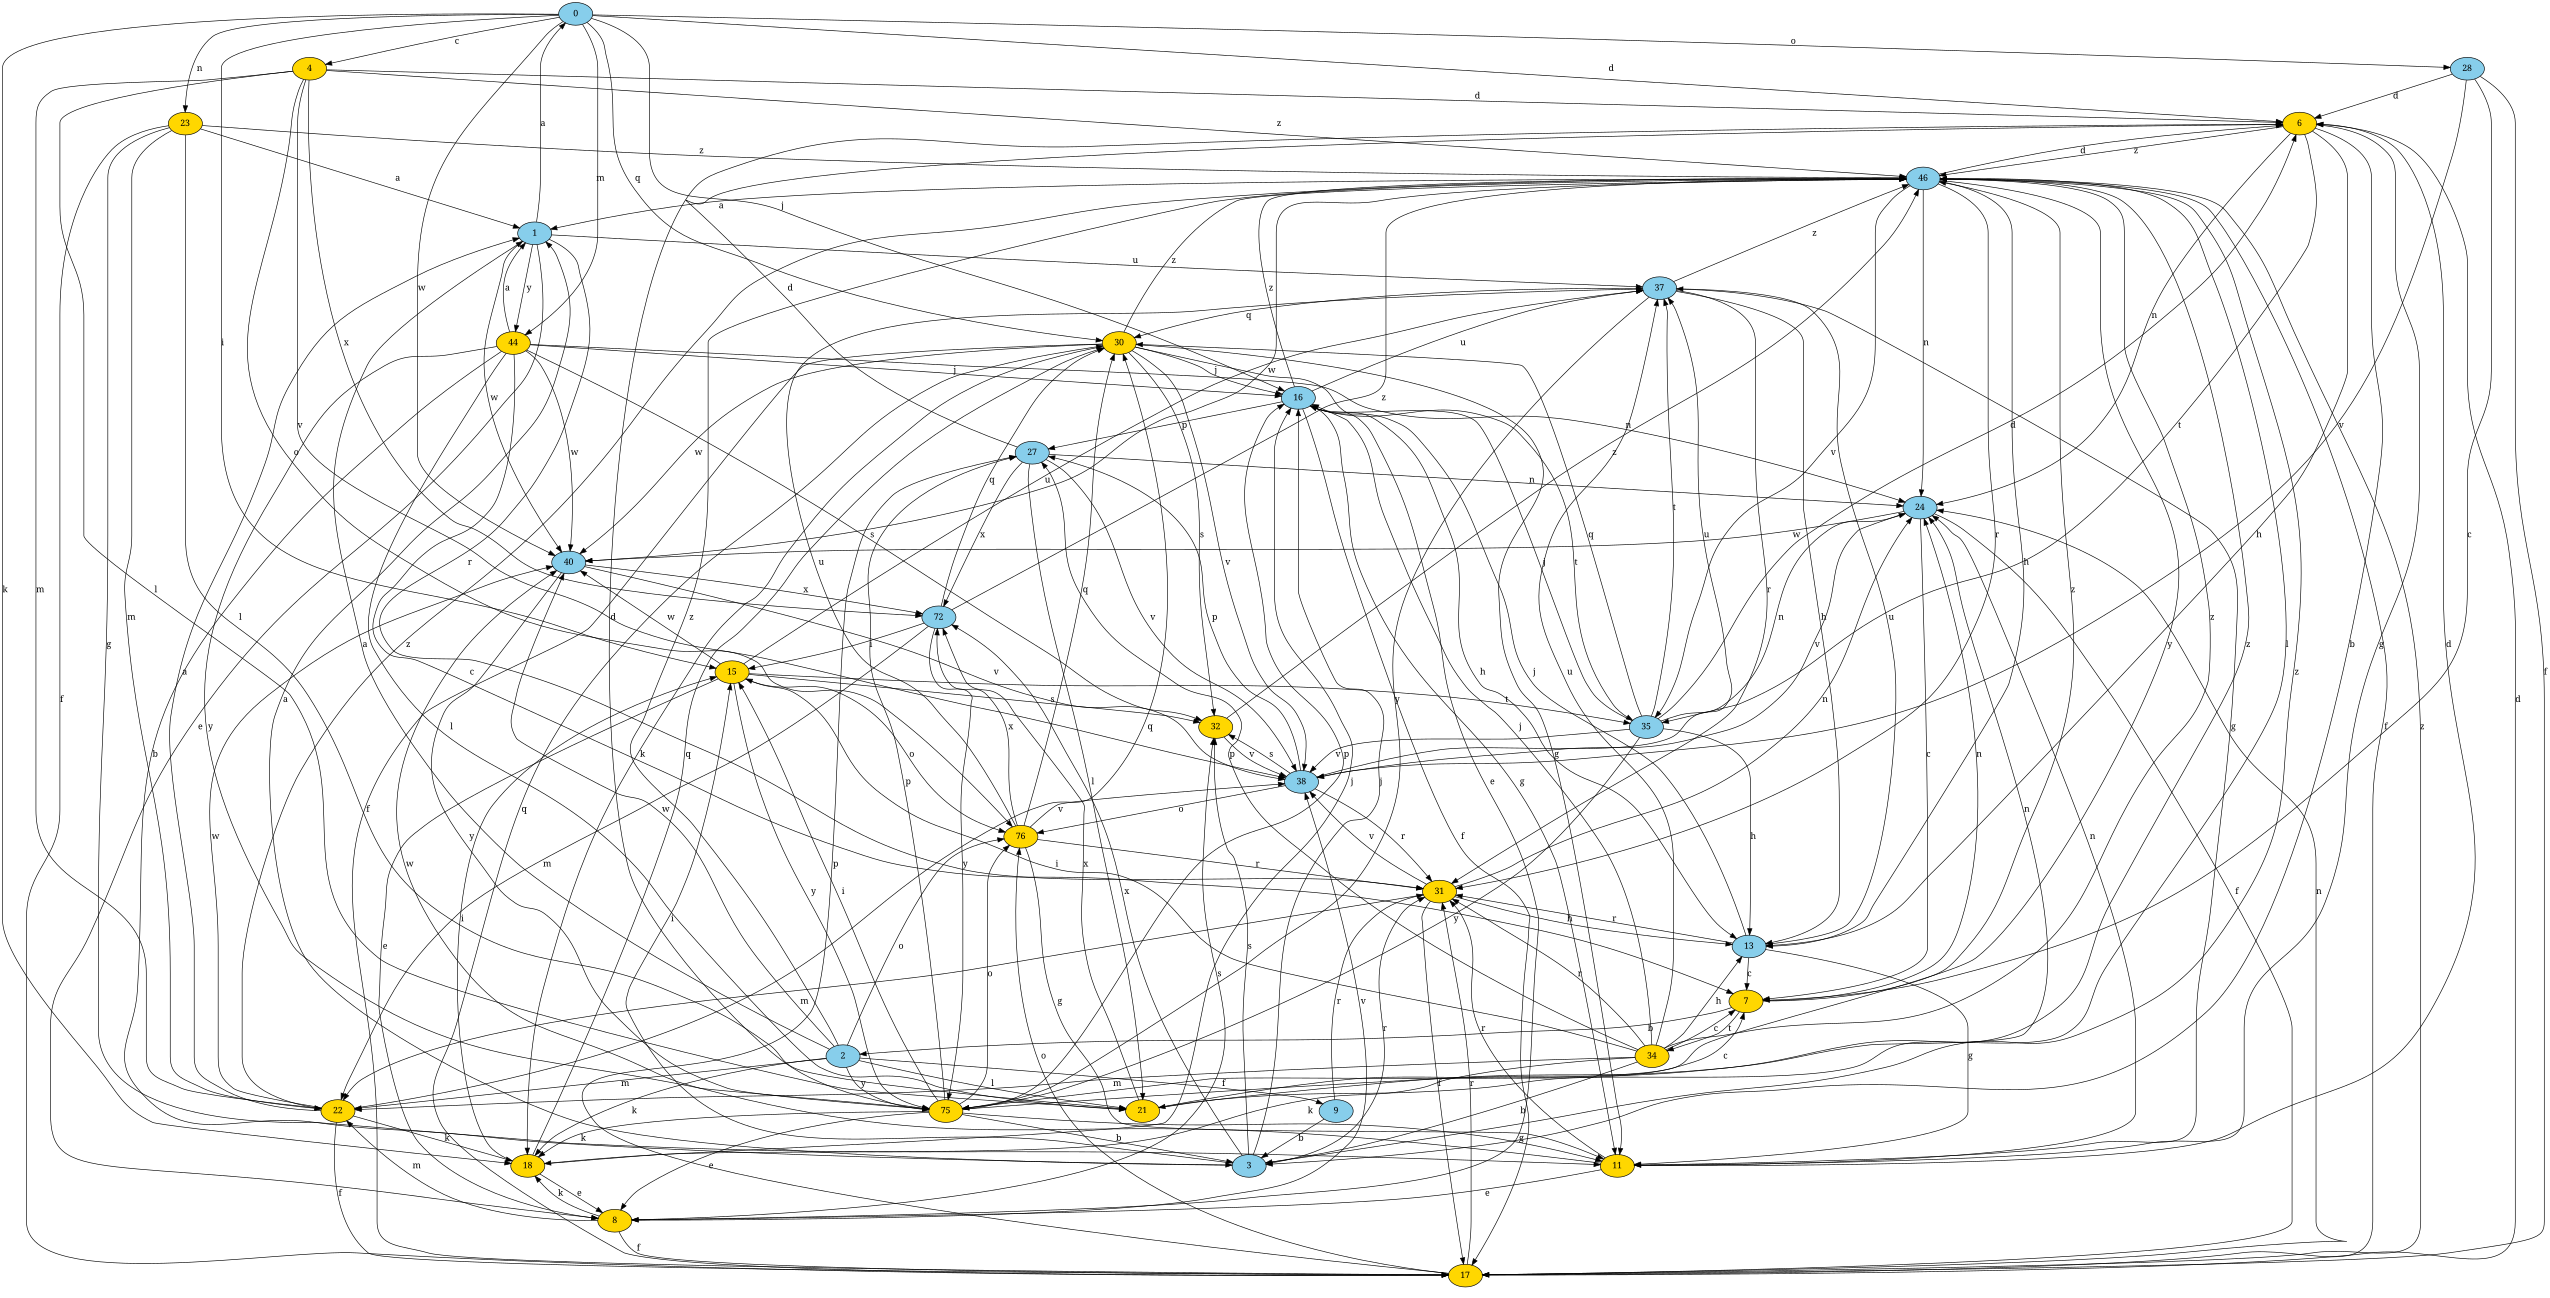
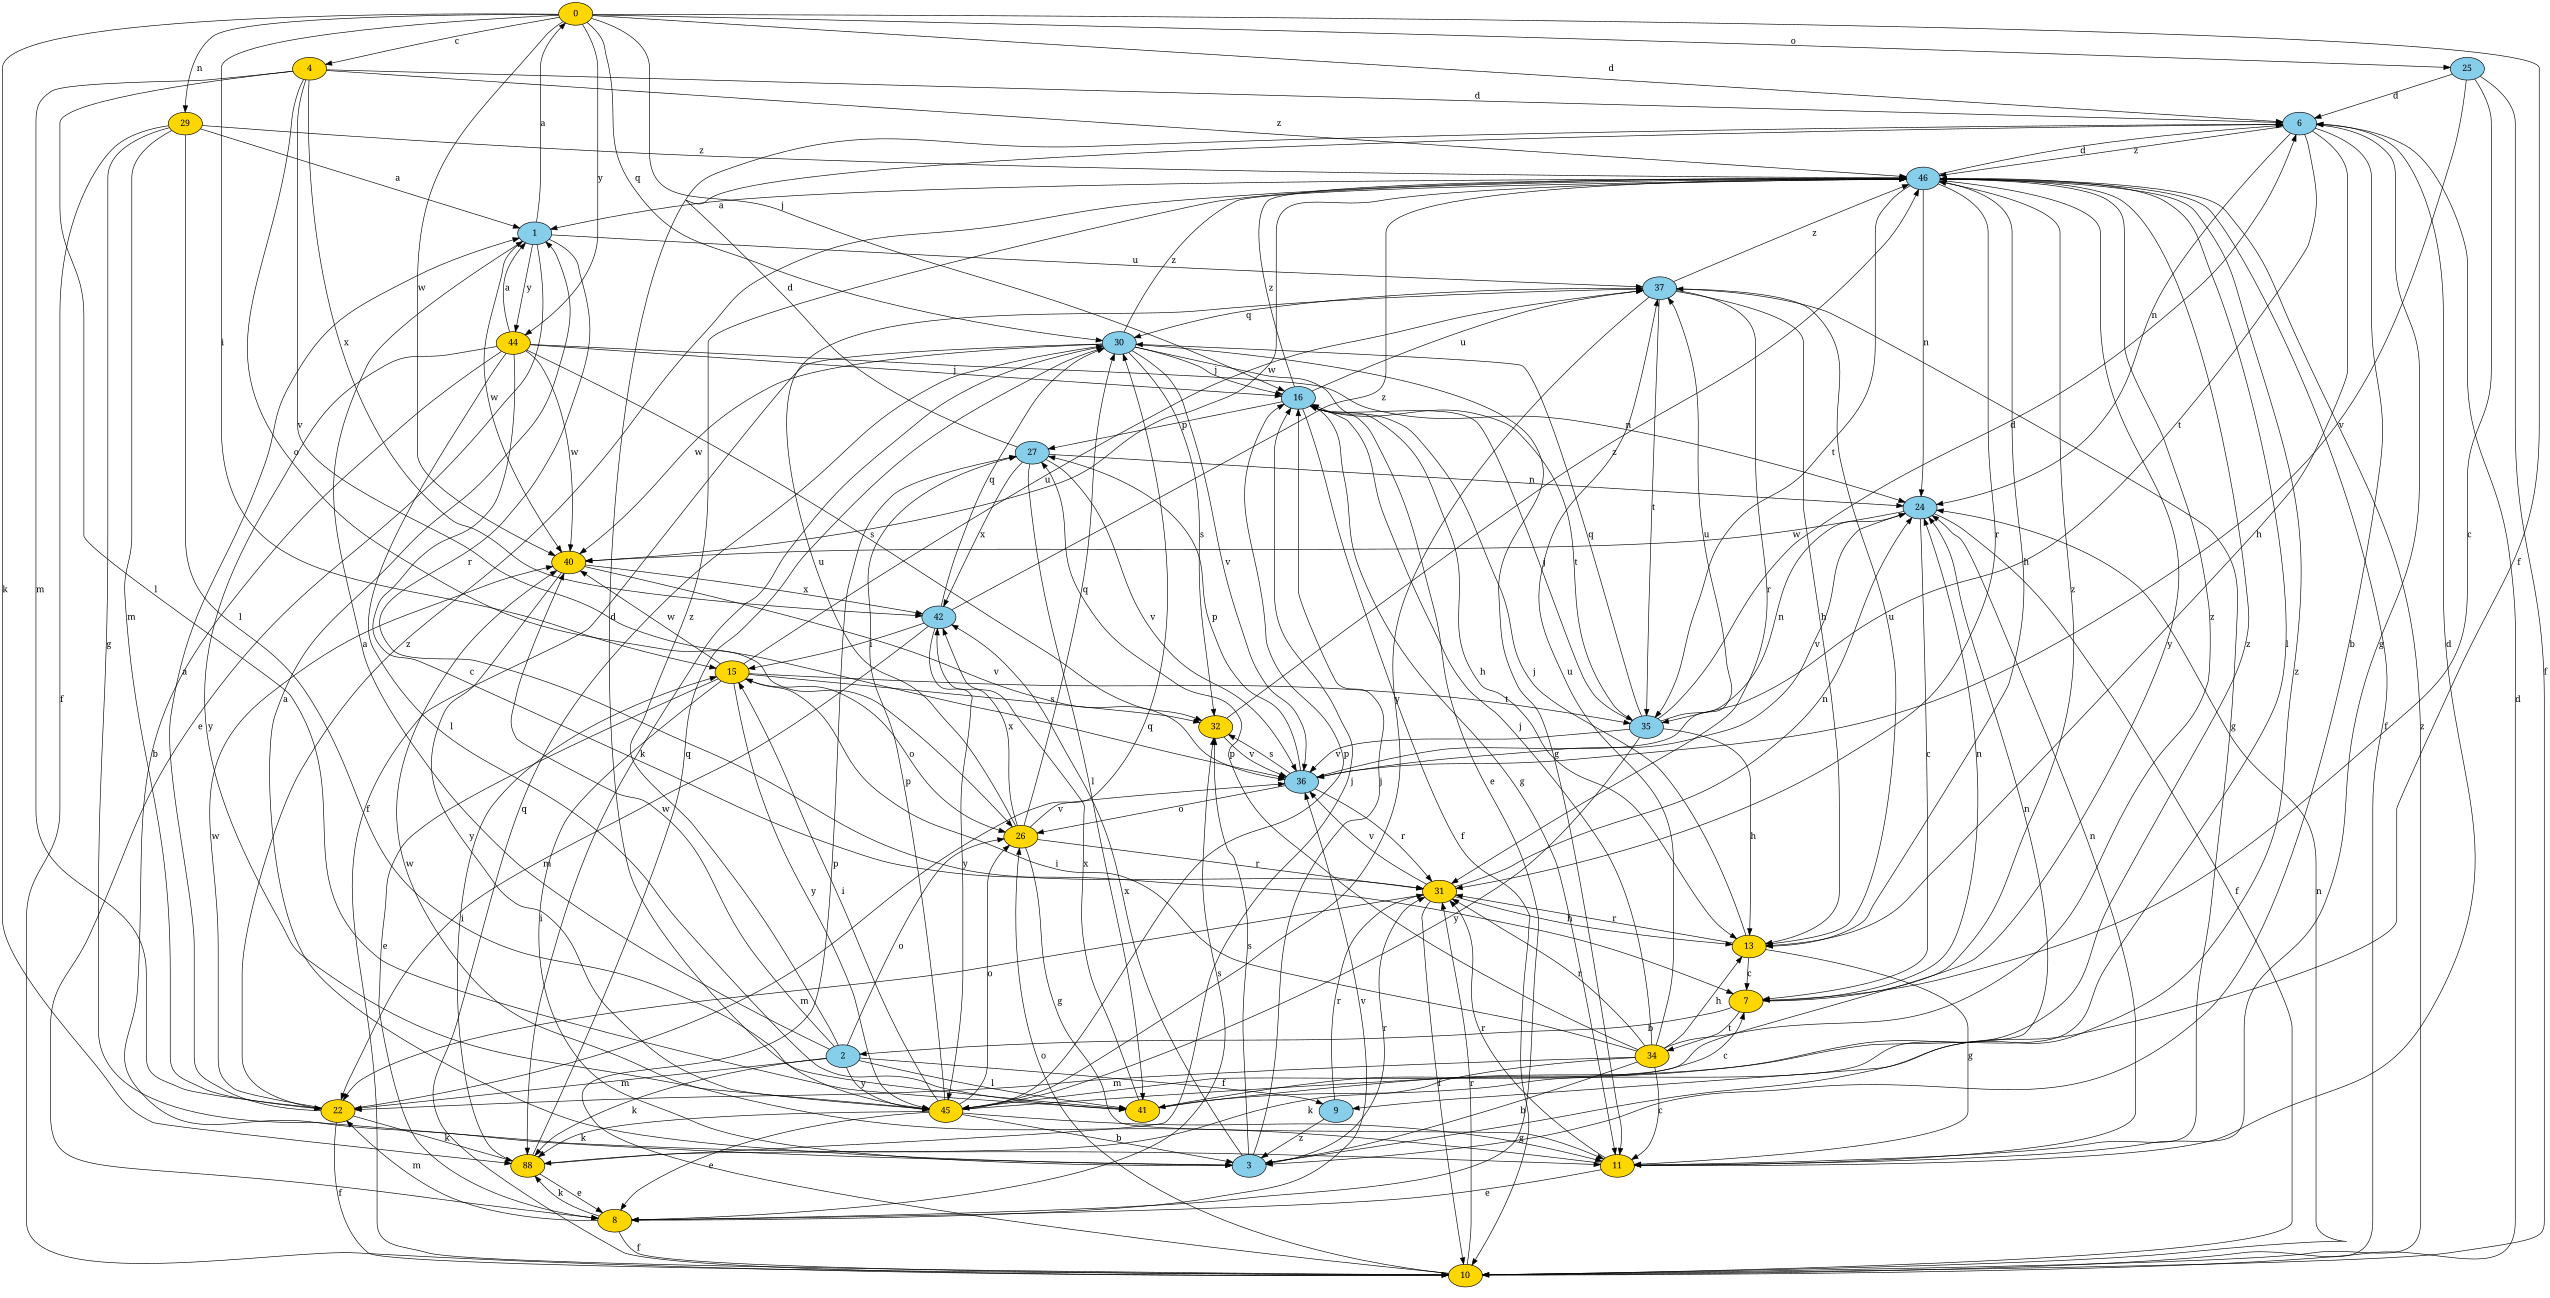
node "0": fillcolor skyblue -> gold
edge "0" -> "9": added, label "f"
node "28": label "28" -> "25"
node "23": label "23" -> "29"
node "6": fillcolor gold -> skyblue
edge "0" -> "44": label "m" -> "y"
node "30": fillcolor gold -> skyblue
edge "46" -> "35": label "v" -> "t"
edge "35" -> "37": reversed
node "40": fillcolor skyblue -> gold
node "72": label "72" -> "42"
node "38": label "38" -> "36"
node "76": label "76" -> "26"
node "13": fillcolor skyblue -> gold
edge "34" -> "7": now "34" -> "11"
node "75": label "75" -> "45"
node "21": label "21" -> "41"
edge "3" -> "15": reversed
edge "9" -> "3": label "b" -> "z"
node "18": label "18" -> "88"
node "17": label "17" -> "10"
